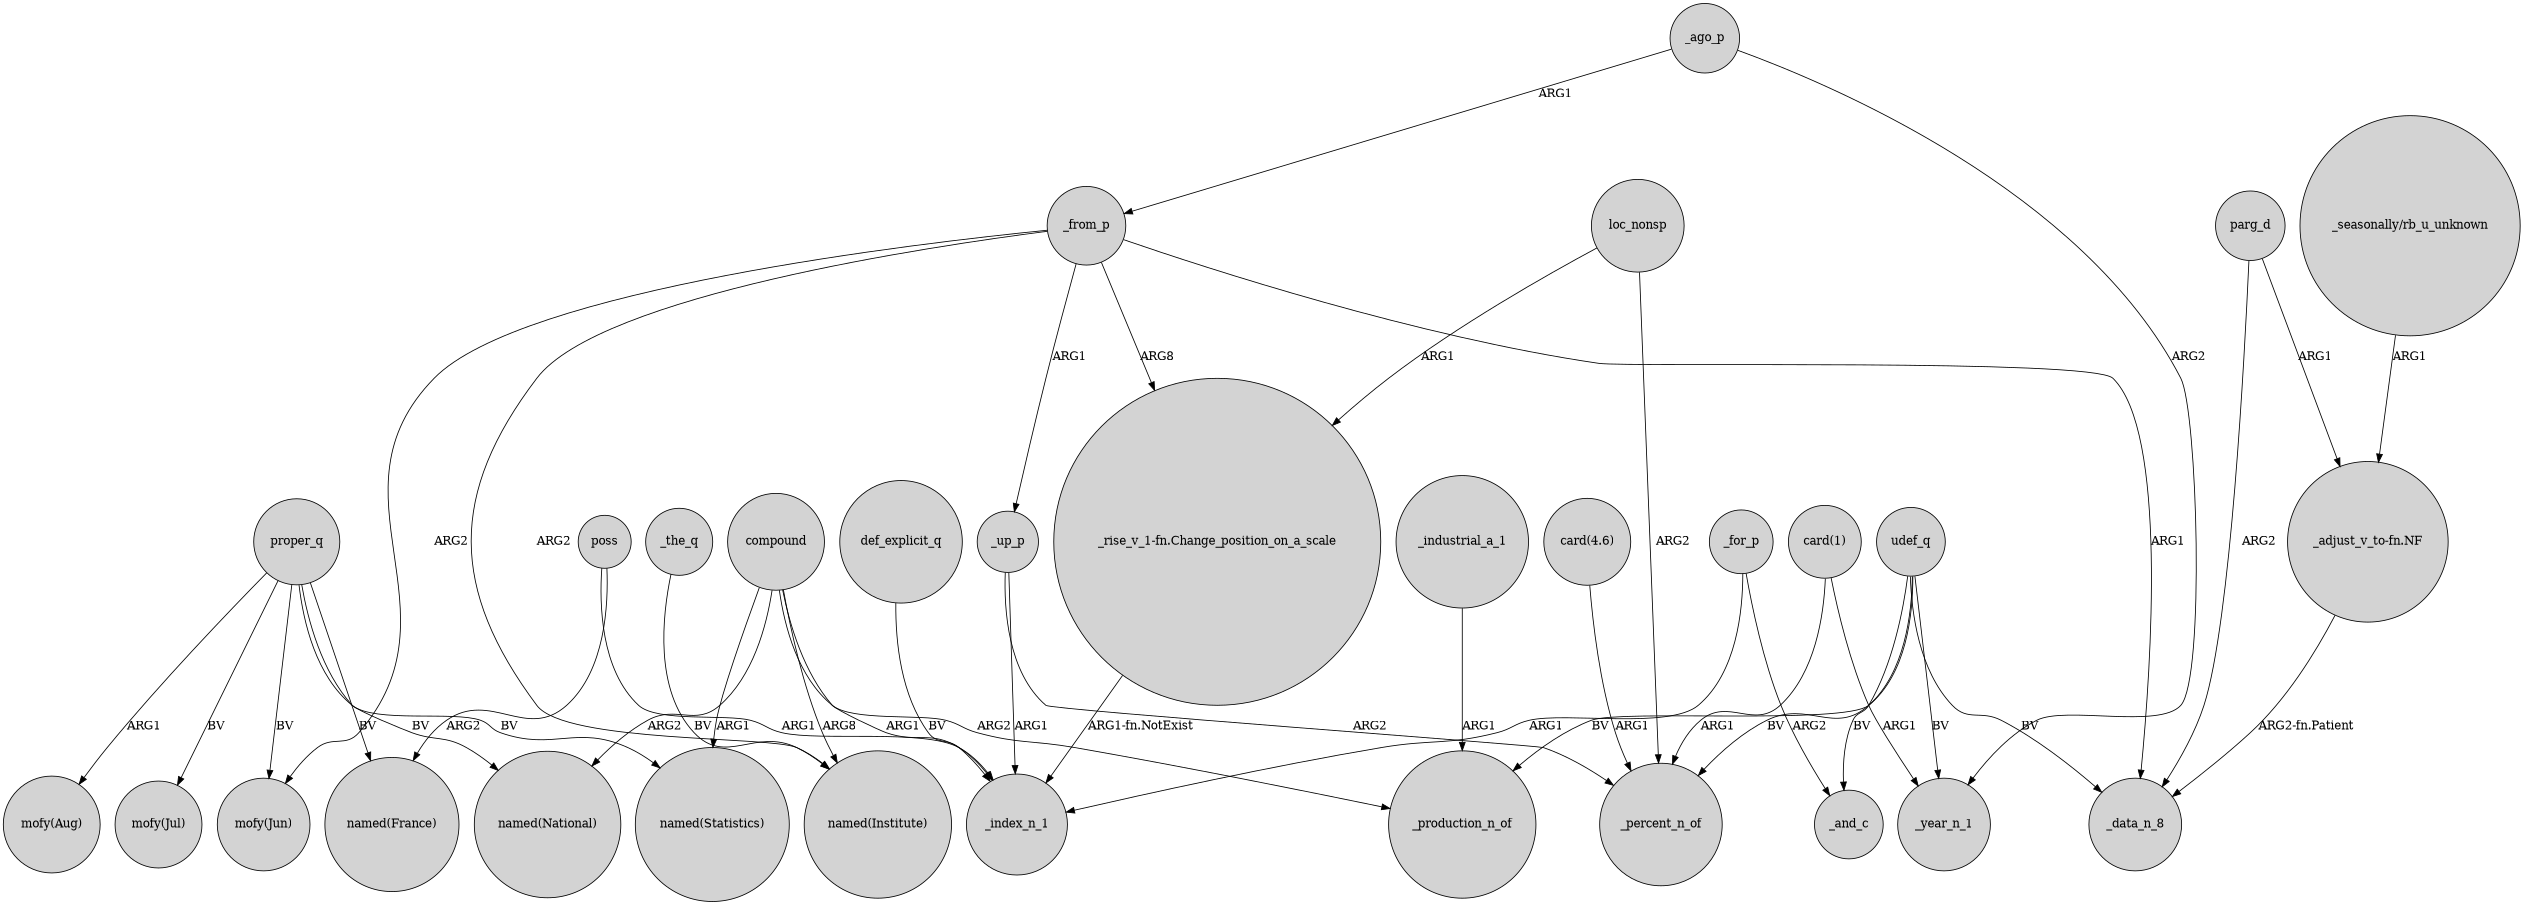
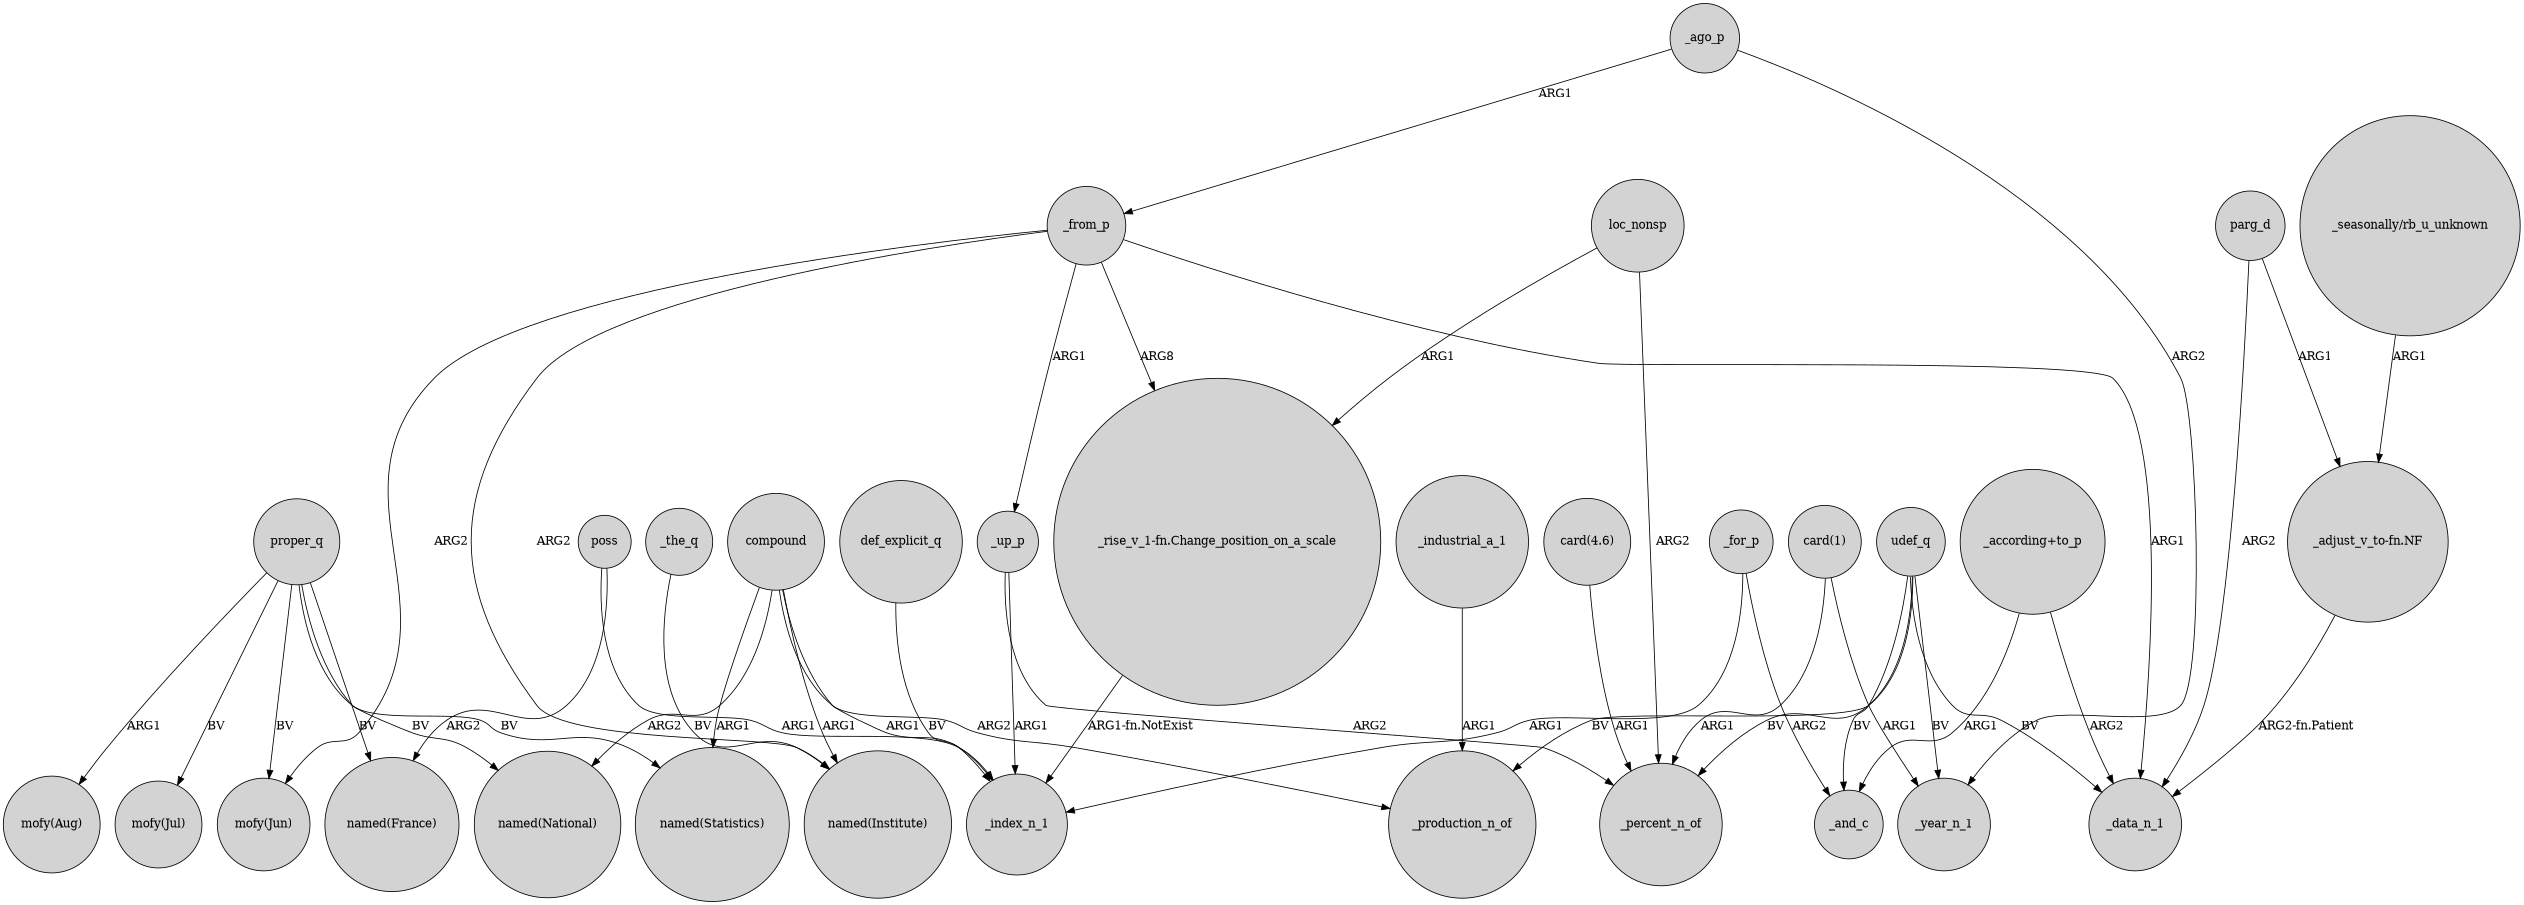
node "_according+to_p": added
edge "compound" -> "named(Institute)": label "ARG8" -> "ARG1"
node "_data_n_8": label "_data_n_8" -> "_data_n_1"
